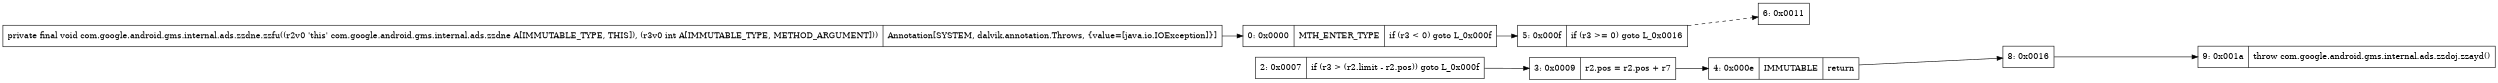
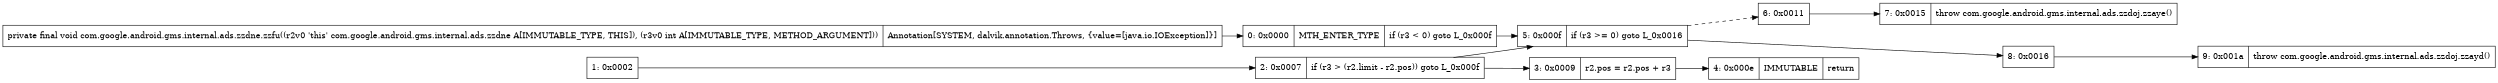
node "7: 0x0015": added
edge "2: 0x0007" -> "5: 0x000f": added
edge "4: 0x000e" -> "8: 0x0016": now "5: 0x000f" -> "8: 0x0016"
node "1: 0x0002": added
node "3: 0x0009": text "r2.pos = r2.pos + r7" -> "r2.pos = r2.pos + r3"
